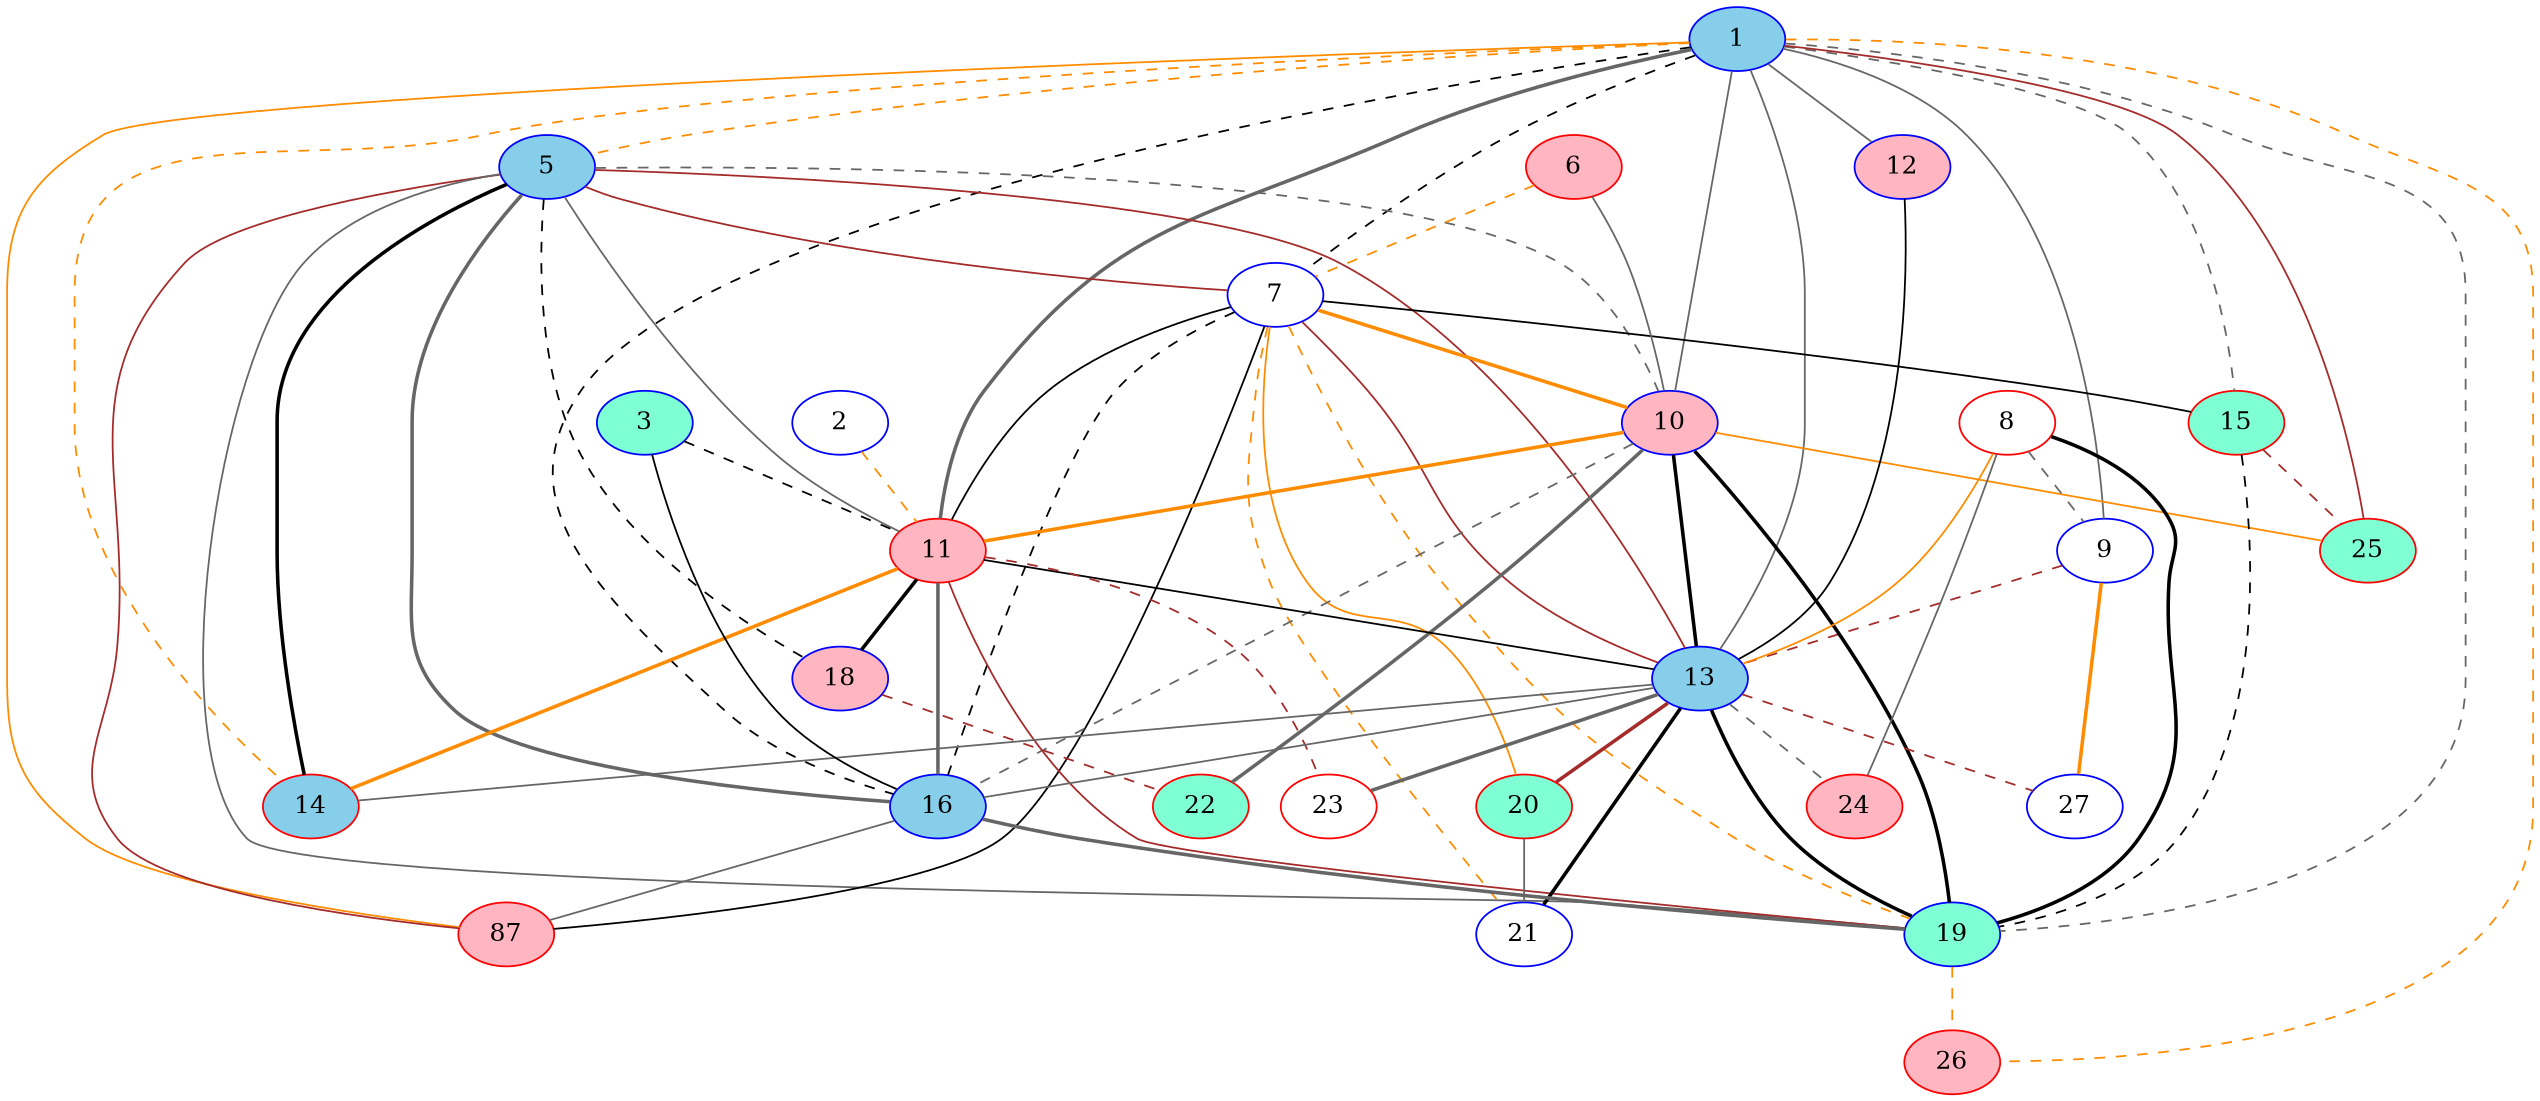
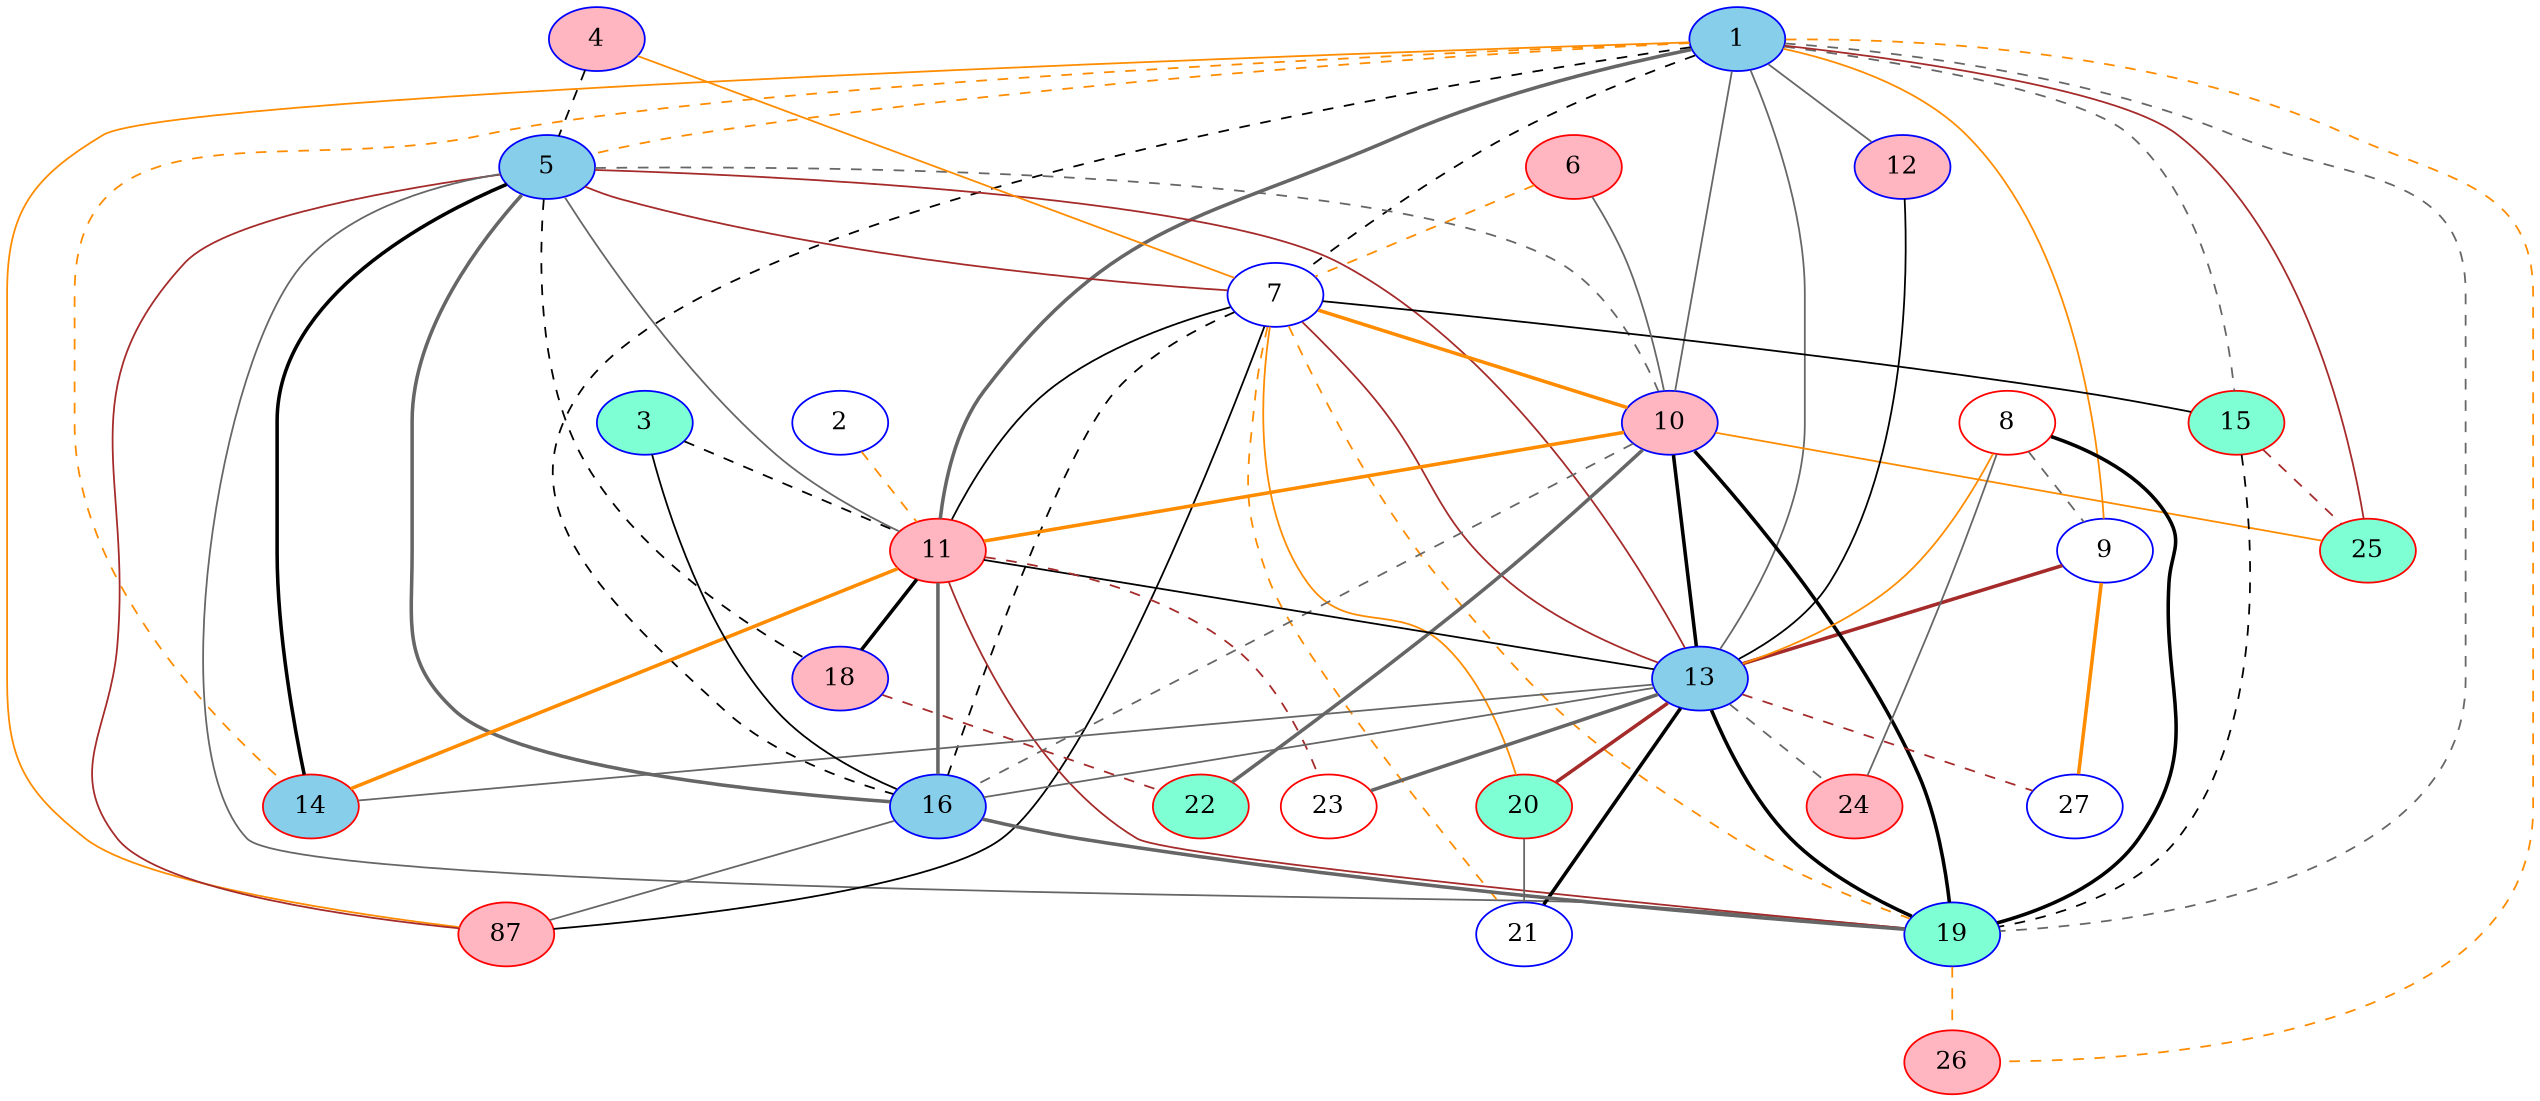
node "4": added
edge "1" -- "9": color gray40 -> darkorange
edge "9" -- "13": style dashed -> bold
